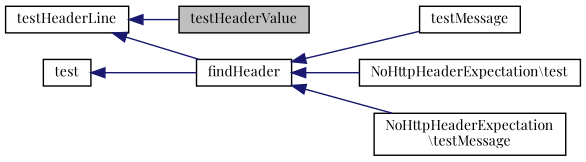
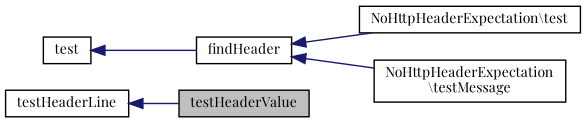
node "testMessage": removed
edge "findHeader" -> "testHeaderLine": removed
